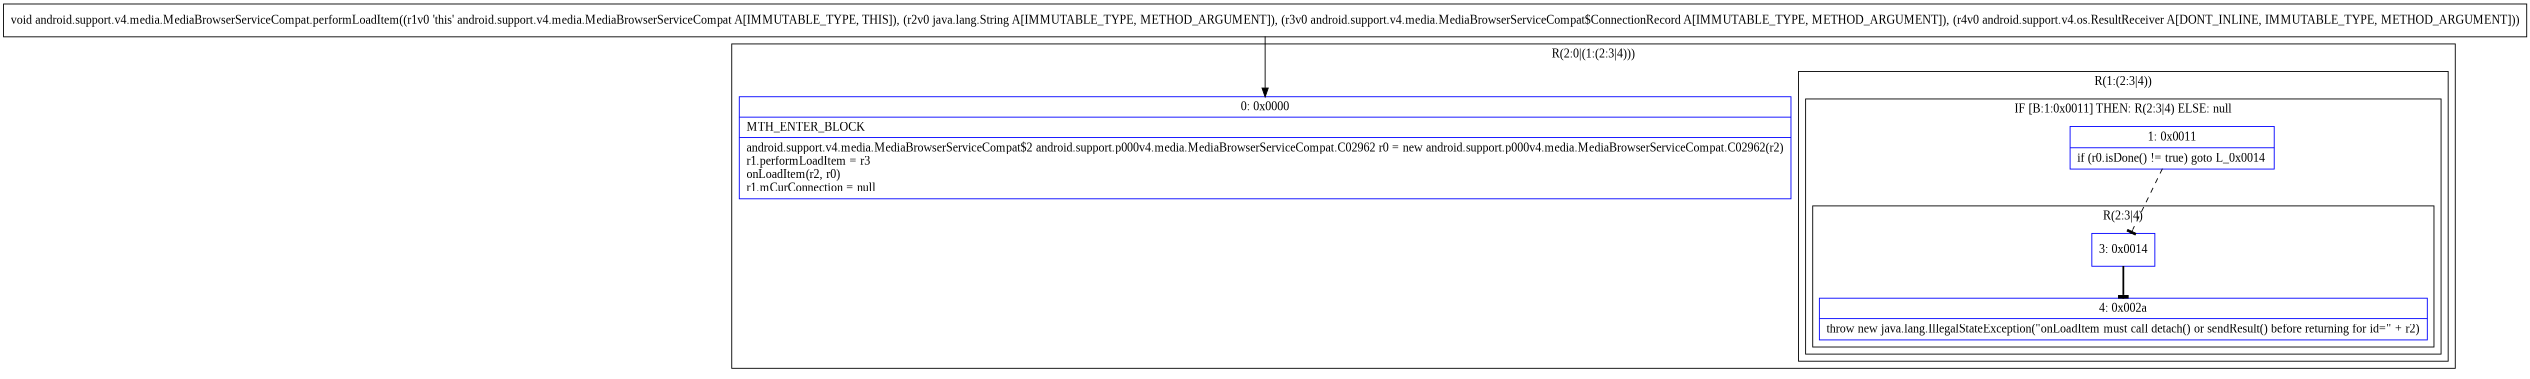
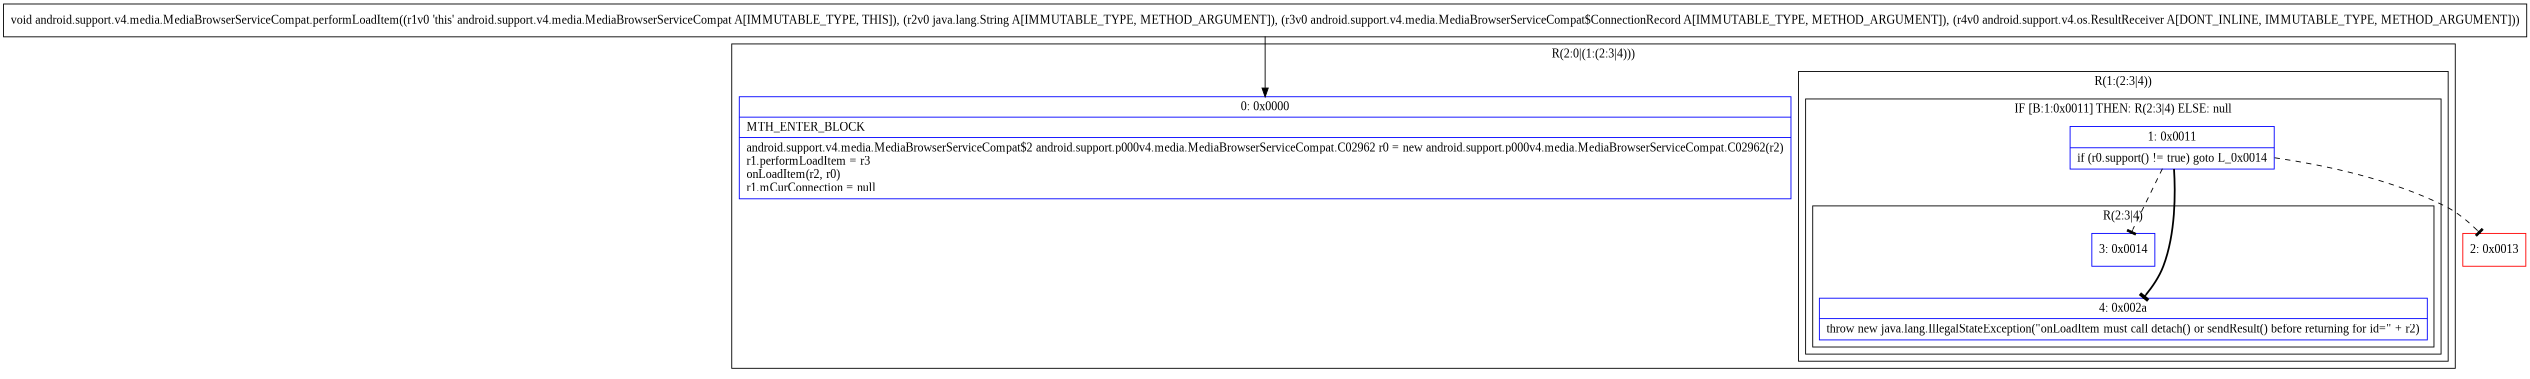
node "1: 0x0011": text "if (r0.isDone() != true) goto L_0x0014" -> "if (r0.support() != true) goto L_0x0014"
node "2: 0x0013": added
edge "3: 0x0014" -> "4: 0x002a": now "1: 0x0011" -> "4: 0x002a"
